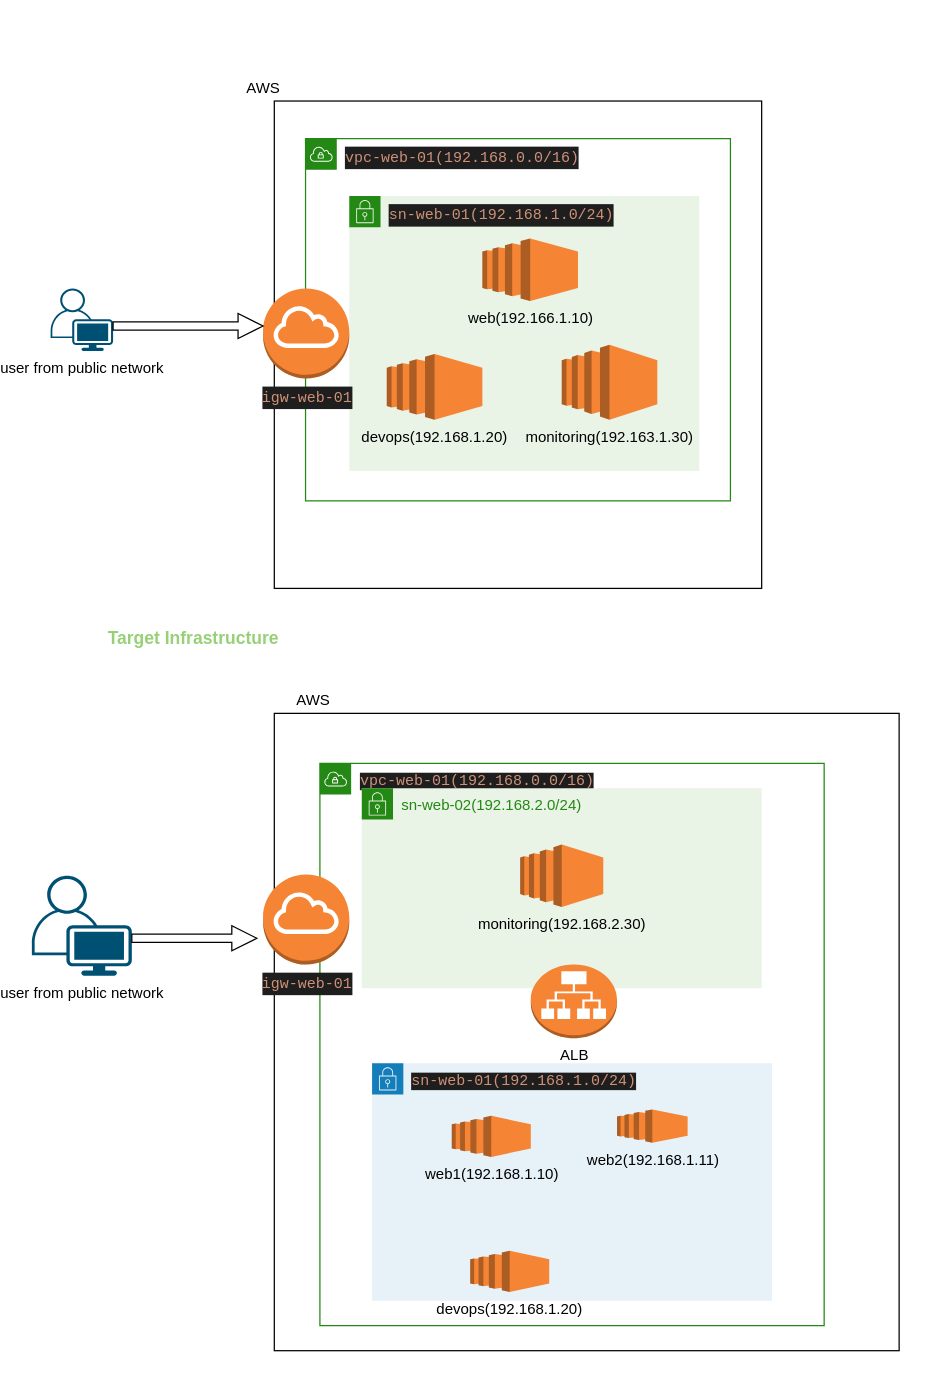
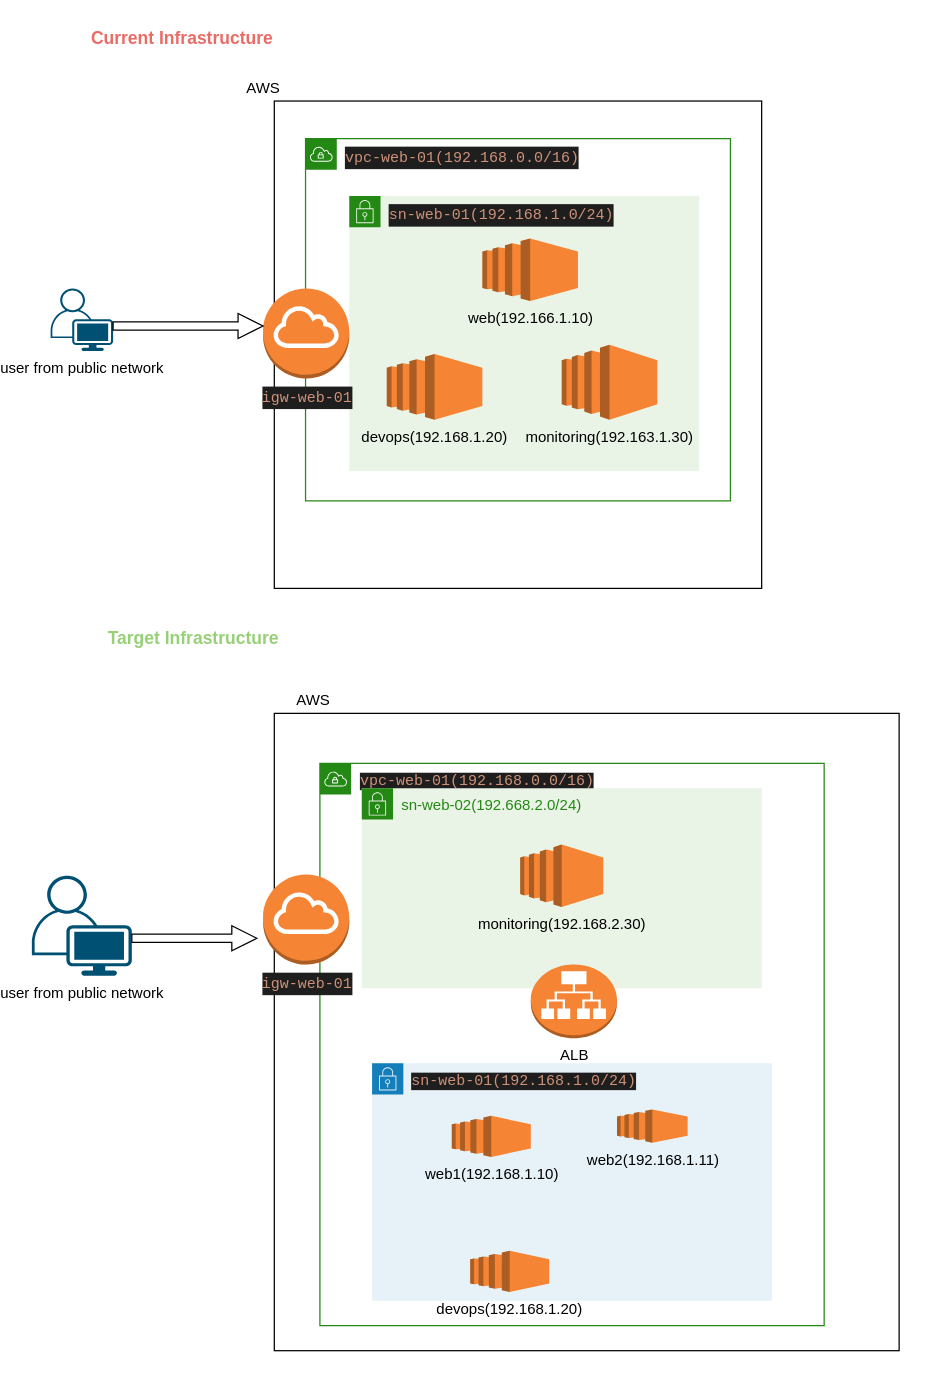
node "Current Infrastructure": added
node "sn-web-02(192.168.2.0/24)": label "sn-web-02(192.168.2.0/24)" -> "sn-web-02(192.668.2.0/24)"
